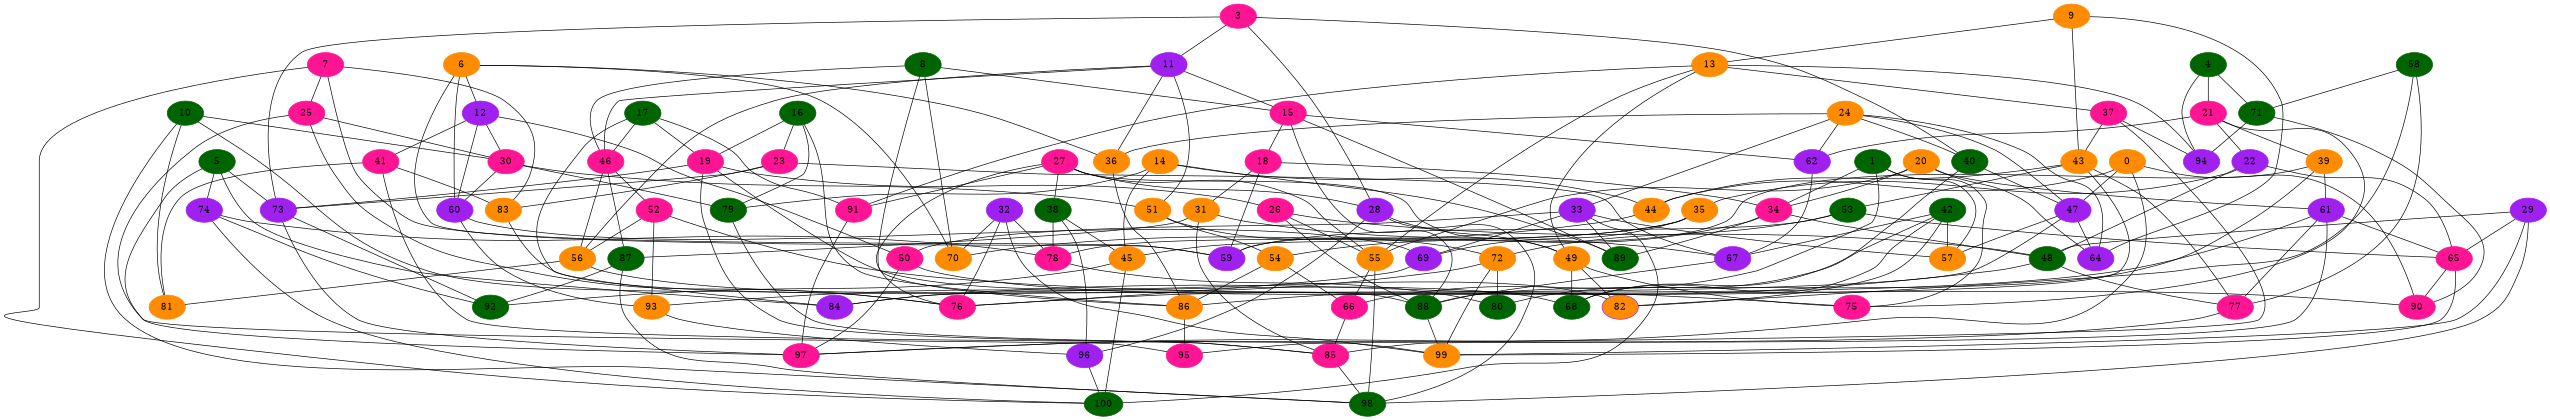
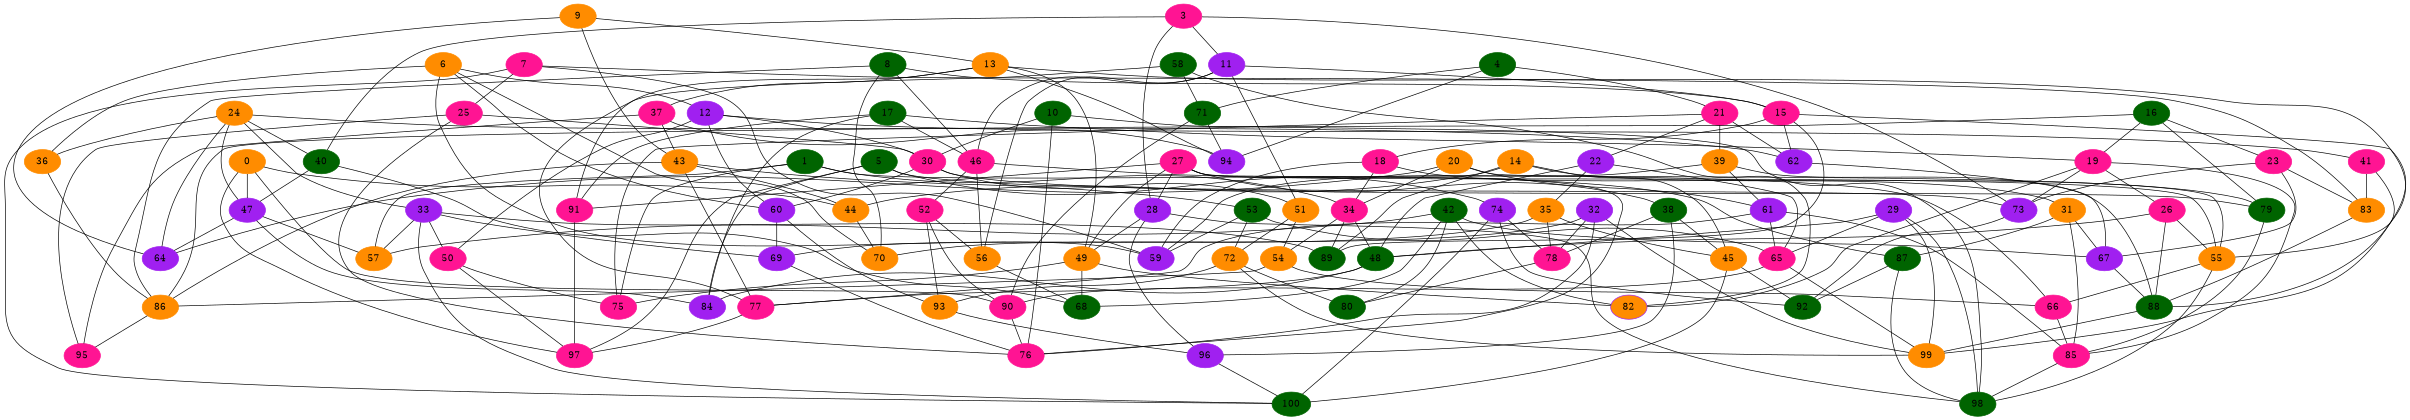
edge "11" -- "36": removed
edge "61" -- "76": now "90" -- "76"
node "81": removed
edge "73" -- "97": removed
